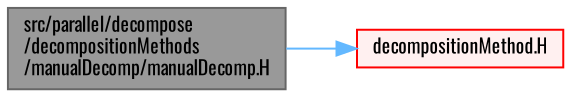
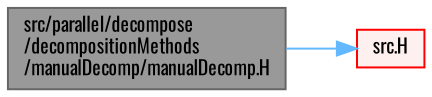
node "decompositionMethod.H": label "decompositionMethod.H" -> "src.H"
